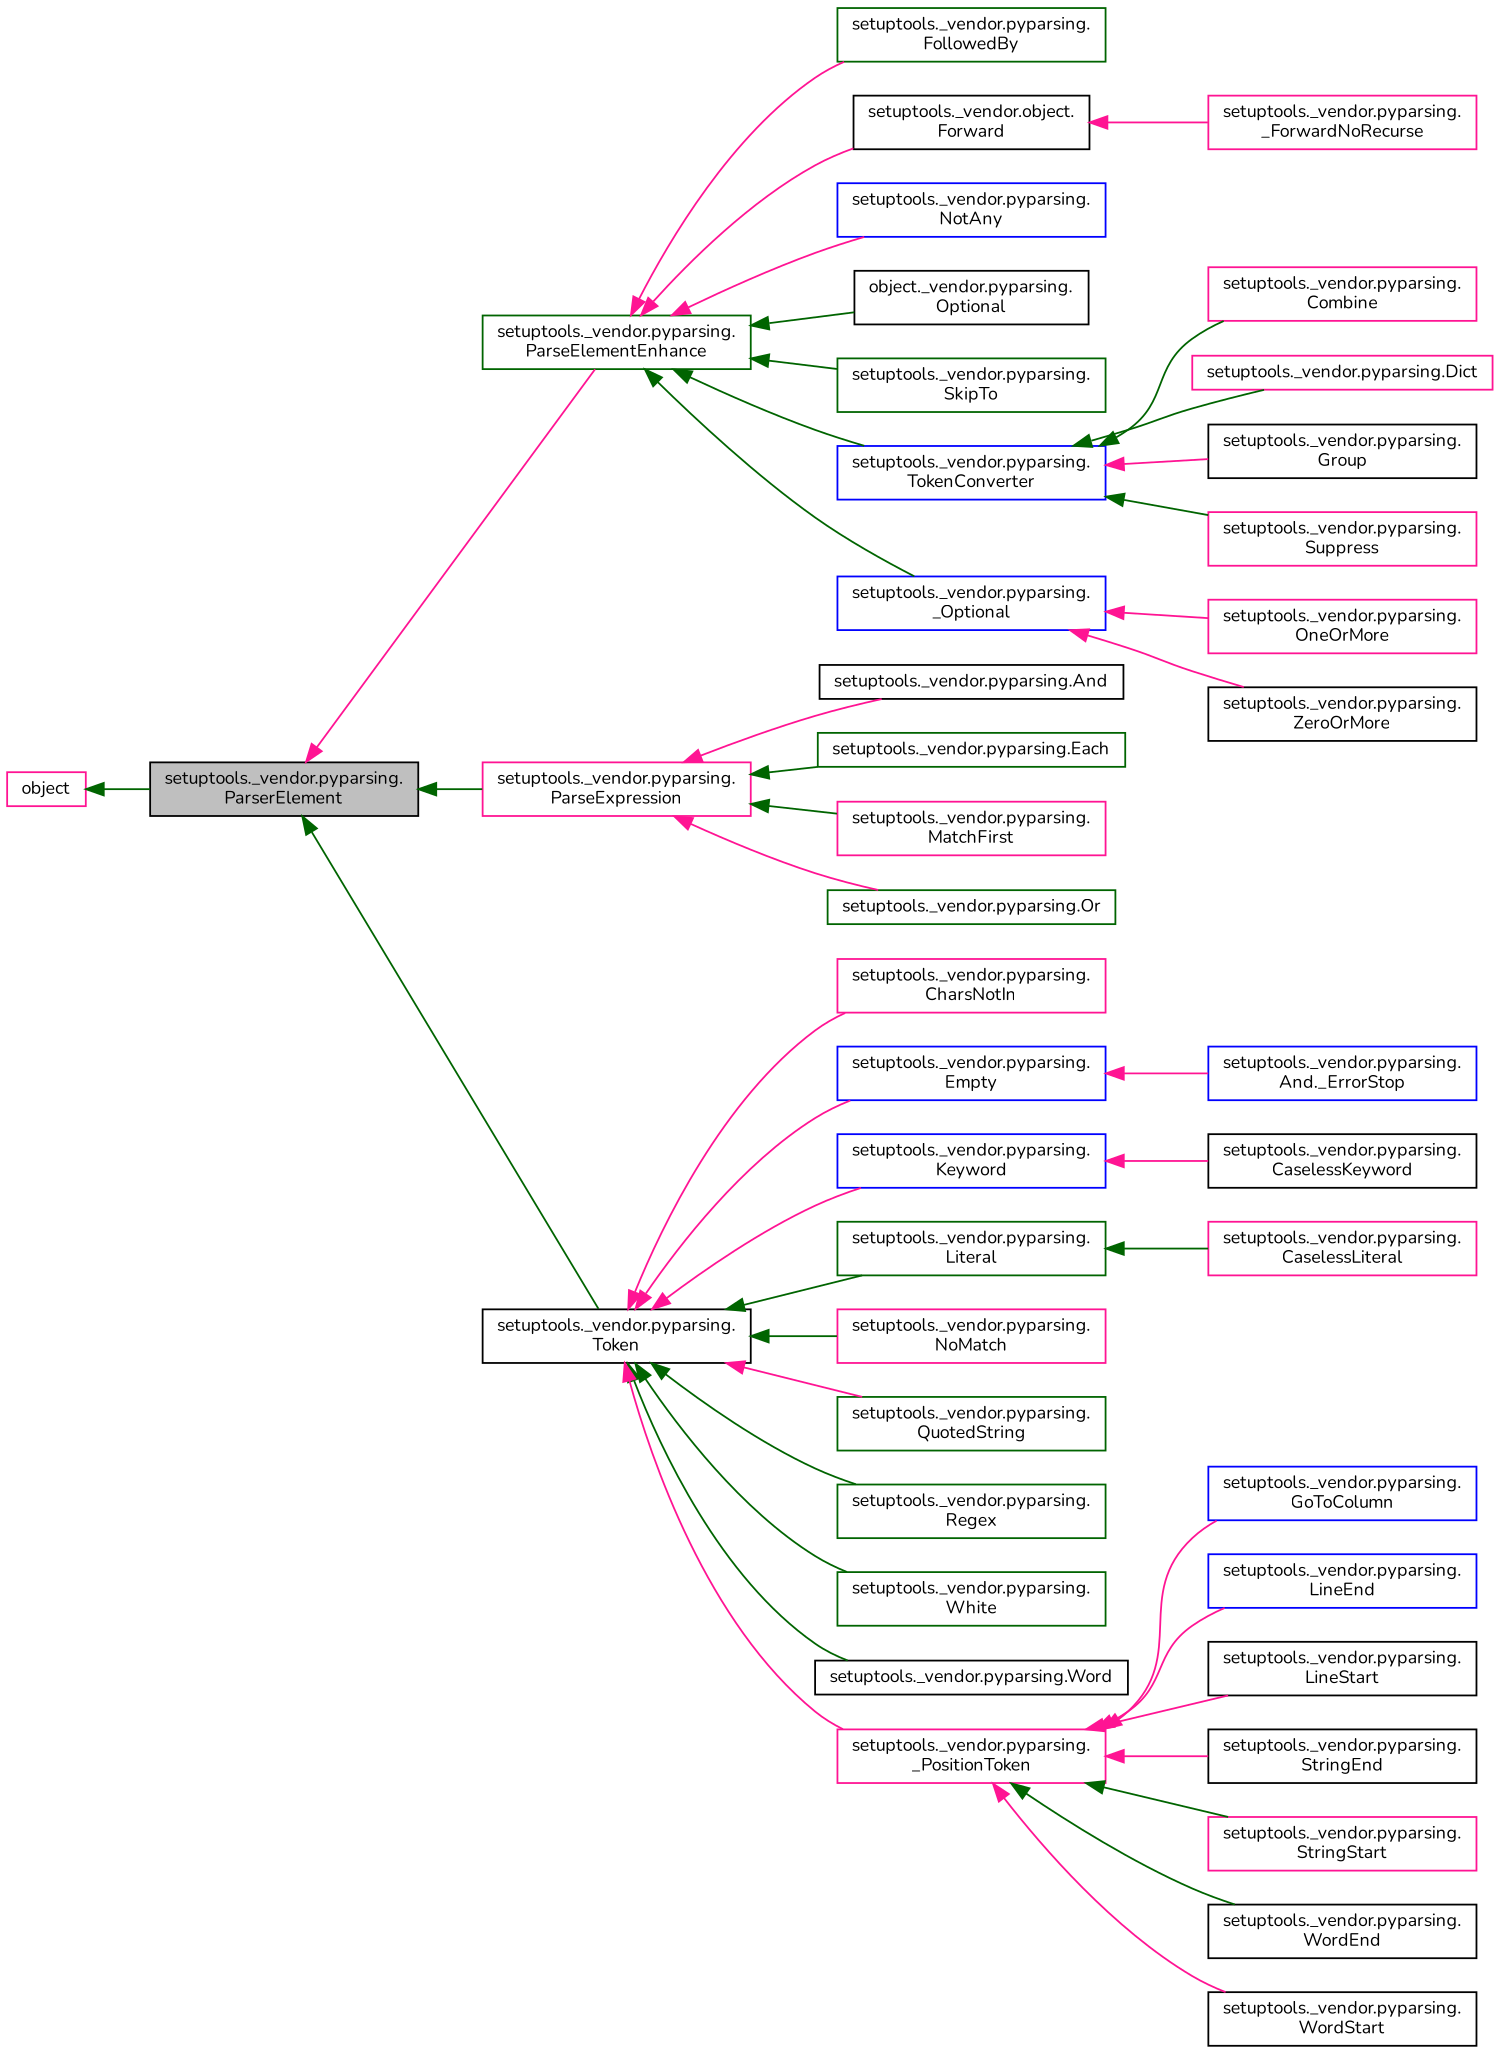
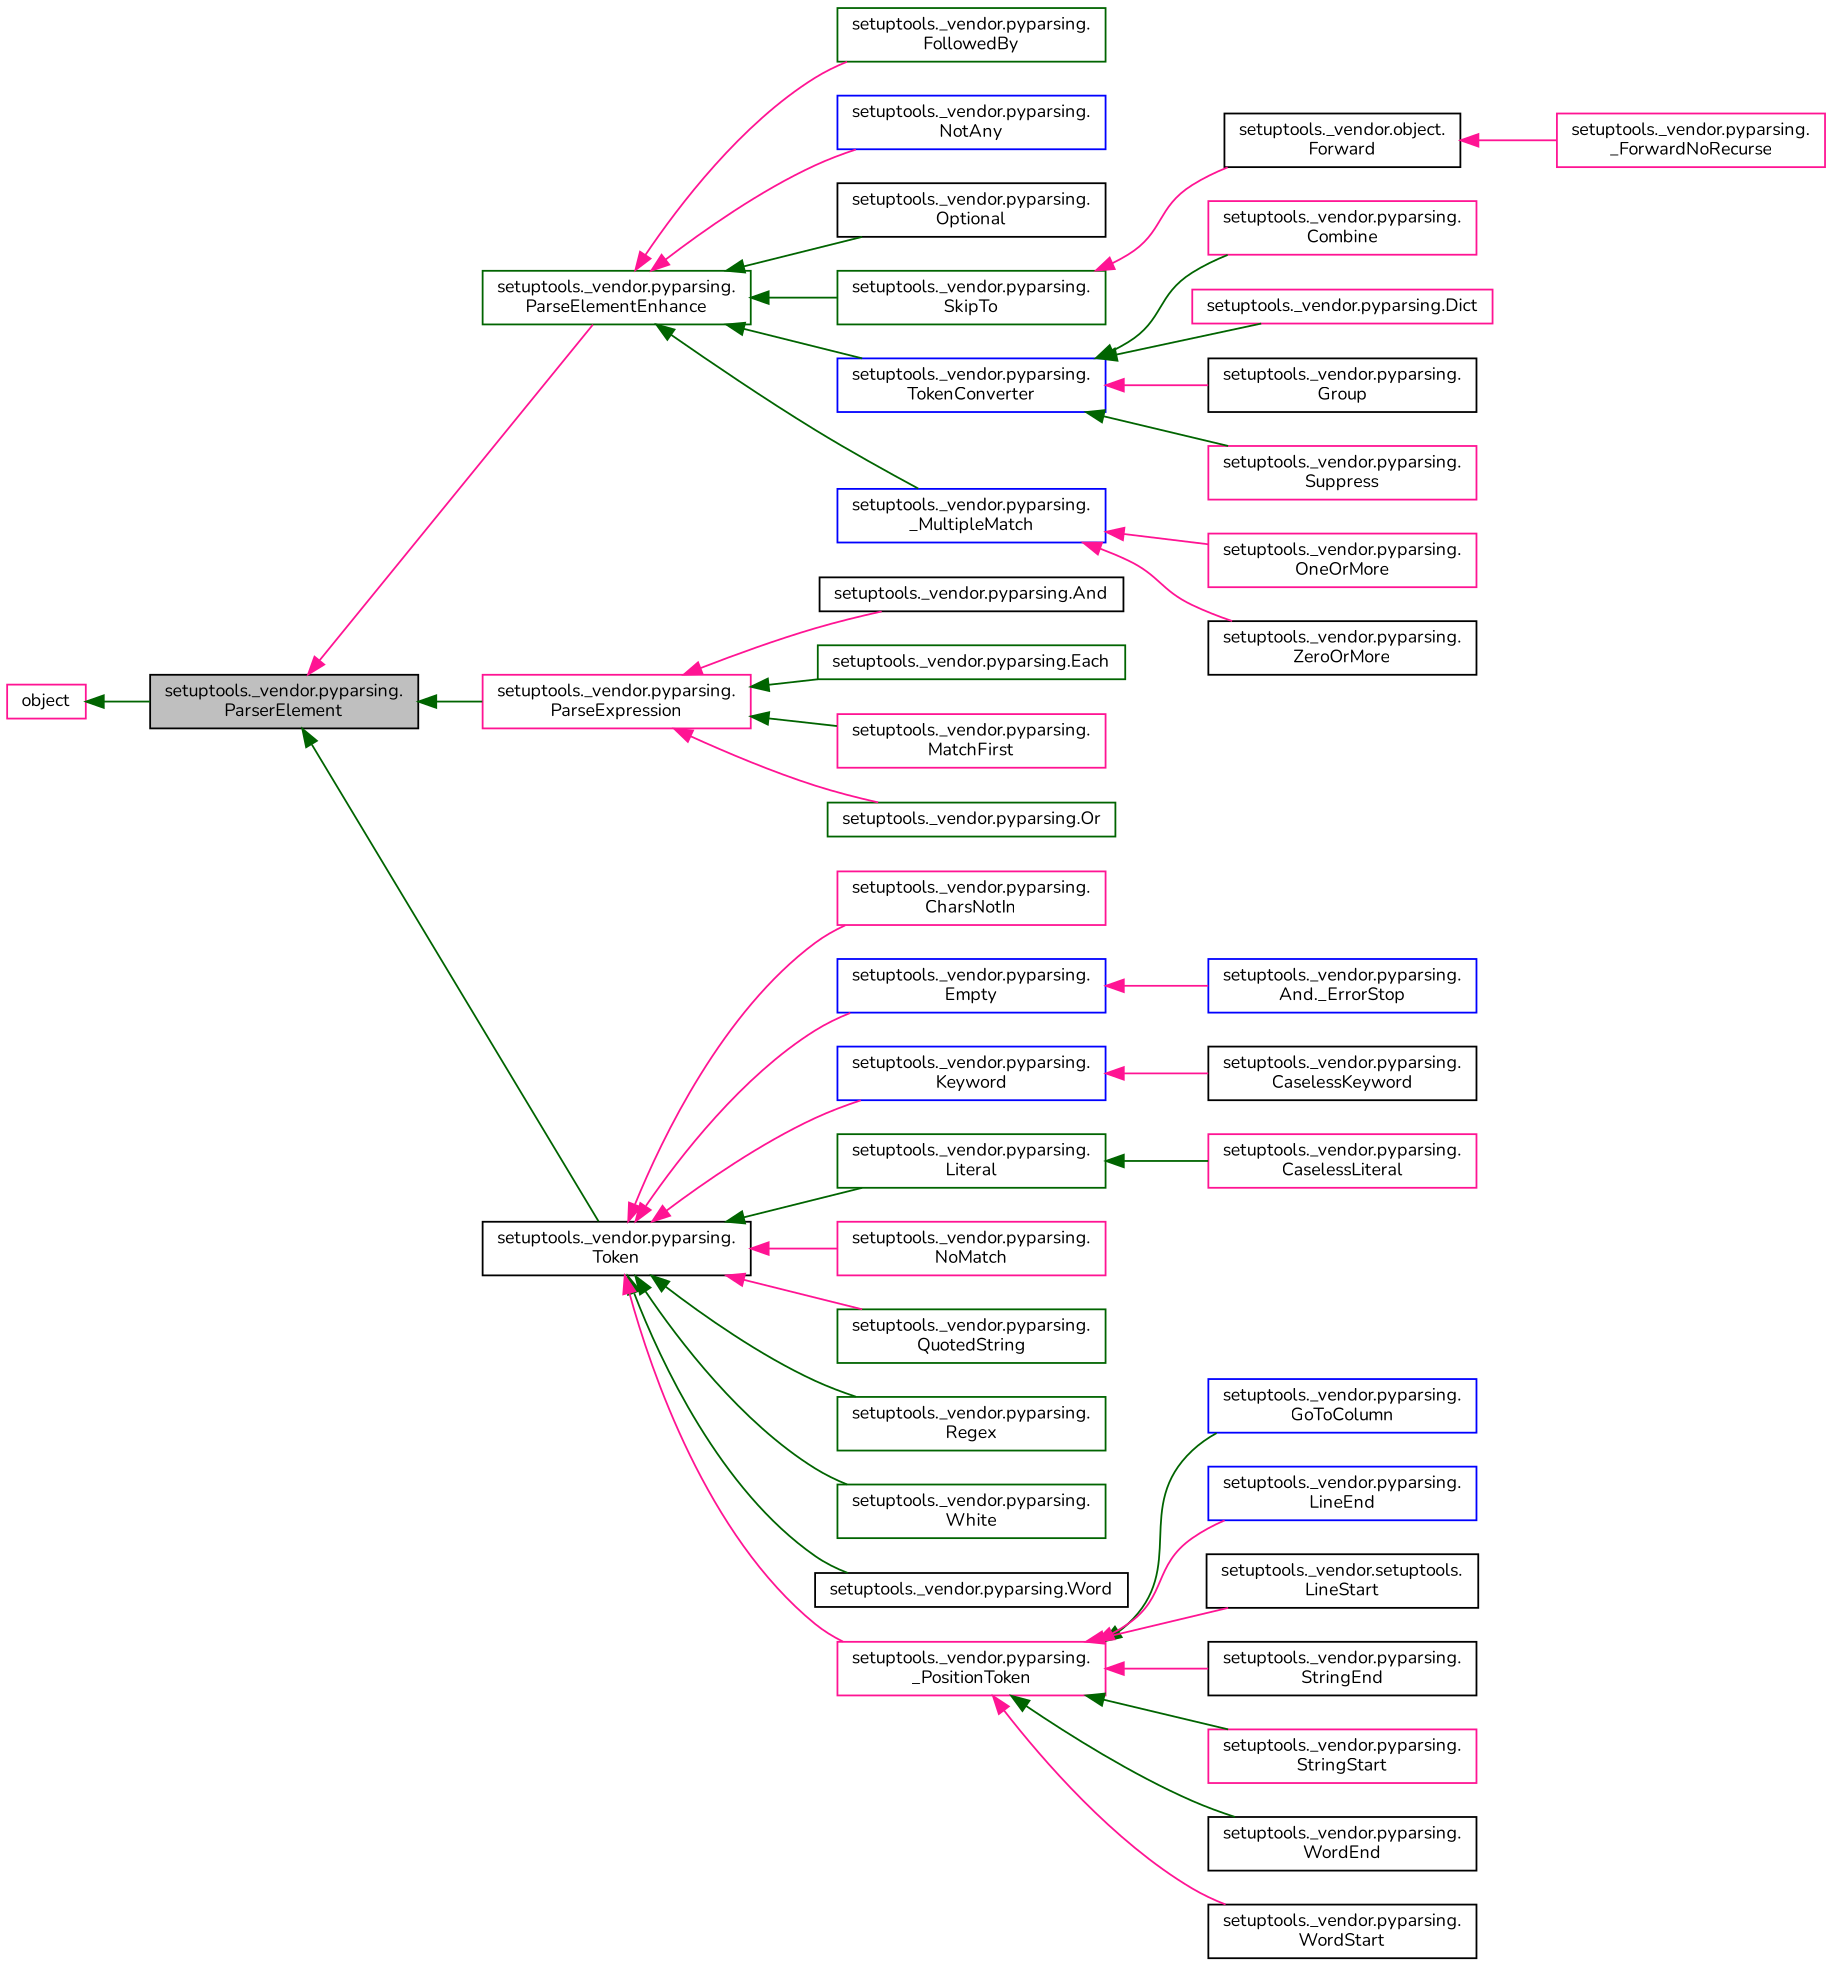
edge "setuptools._vendor.object. Forward" -> "setuptools._vendor.pyparsing. ParseElementEnhance": now "setuptools._vendor.object. Forward" -> "setuptools._vendor.pyparsing. SkipTo"
node "object._vendor.pyparsing. Optional": label "object._vendor.pyparsing. Optional" -> "setuptools._vendor.pyparsing. Optional"
node "setuptools._vendor.pyparsing. _Optional": label "setuptools._vendor.pyparsing. _Optional" -> "setuptools._vendor.pyparsing. _MultipleMatch"
edge "setuptools._vendor.pyparsing. NoMatch" -> "setuptools._vendor.pyparsing. Token": color darkgreen -> deeppink
edge "setuptools._vendor.pyparsing. GoToColumn" -> "setuptools._vendor.pyparsing. _PositionToken": color deeppink -> darkgreen
node "setuptools._vendor.pyparsing. LineStart": label "setuptools._vendor.pyparsing. LineStart" -> "setuptools._vendor.setuptools. LineStart"
